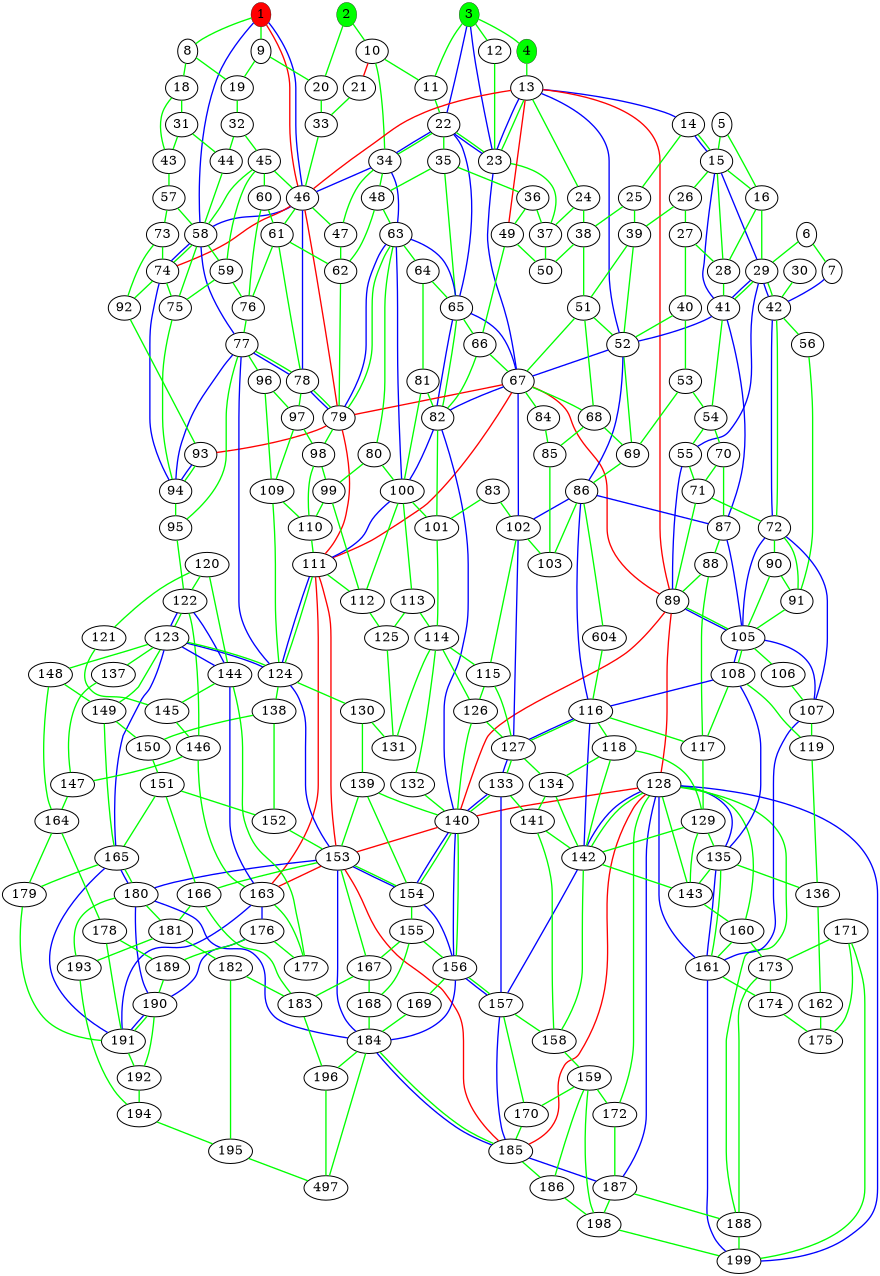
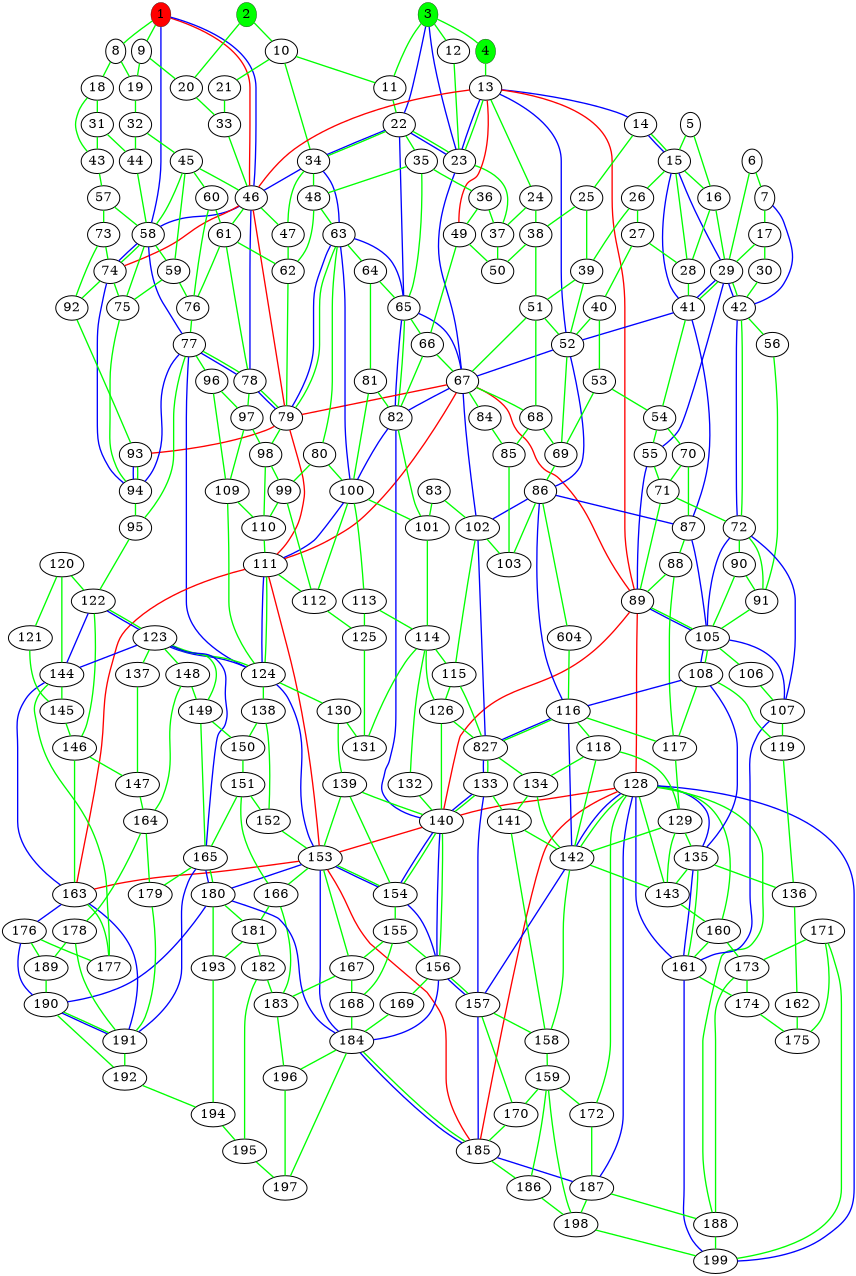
edge "10" -- "21": color red -> green
node "17": added
node "127": label "127" -> "827"
node "497": label "497" -> "197"
